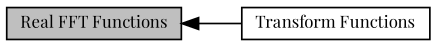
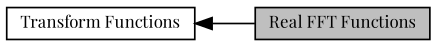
edge "Transform Functions" -> "Real FFT Functions": reversed
